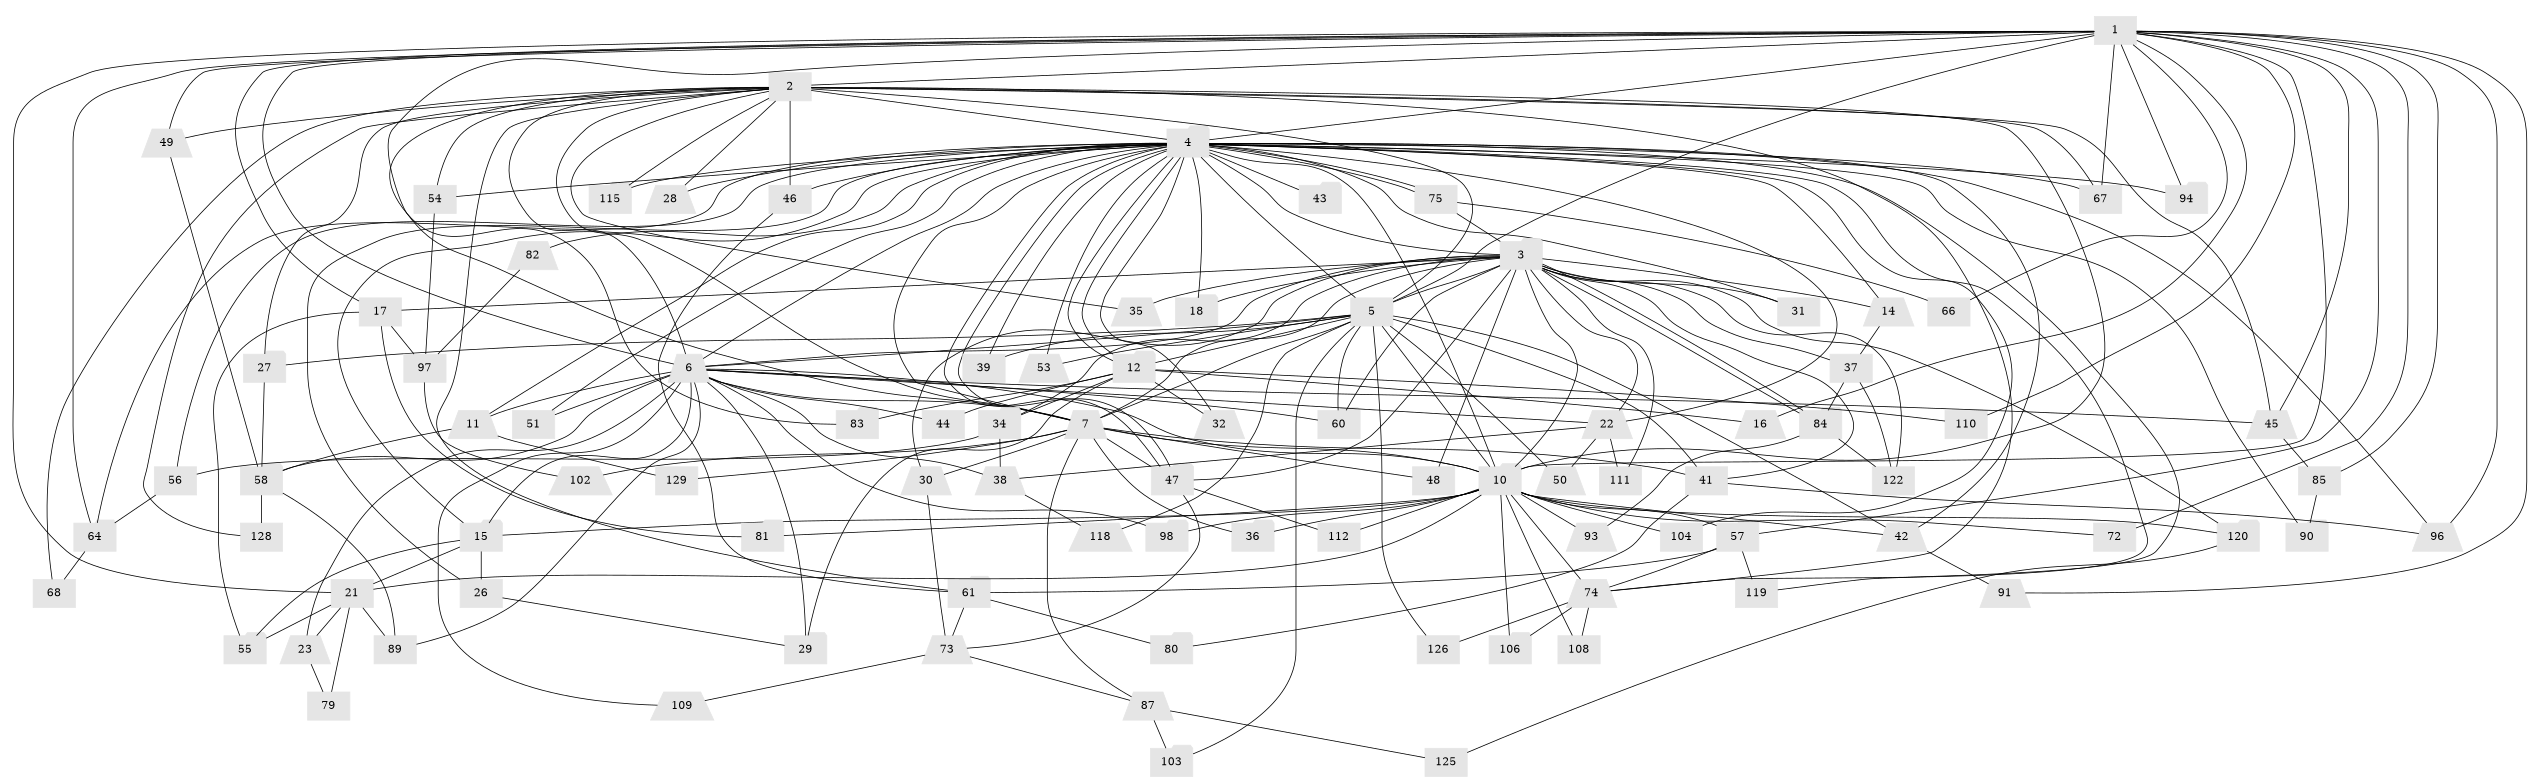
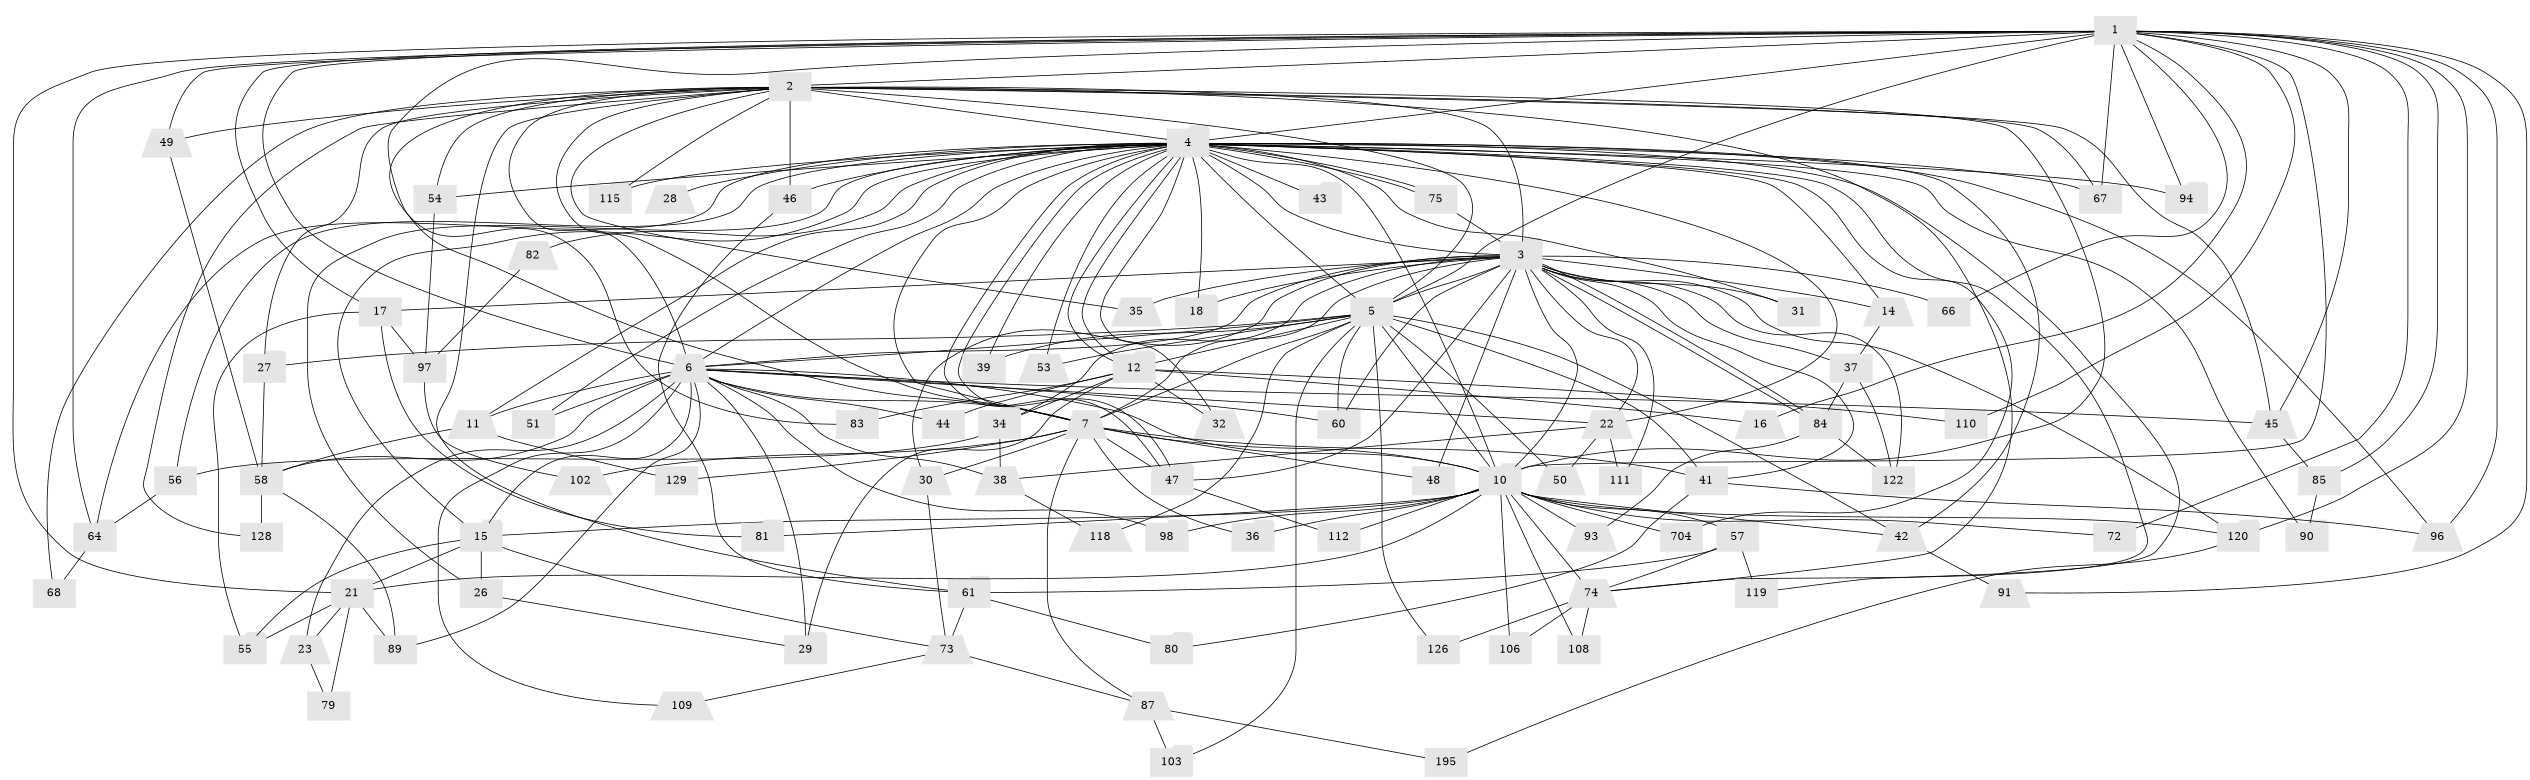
edge "2" -- "28": now "2" -- "3"
edge "75" -- "66": now "3" -- "66"
edge "1" -- "57": now "1" -- "120"
node "104": label "104" -> "704"
edge "47" -- "73": now "15" -- "73"
node "125": label "125" -> "195"
